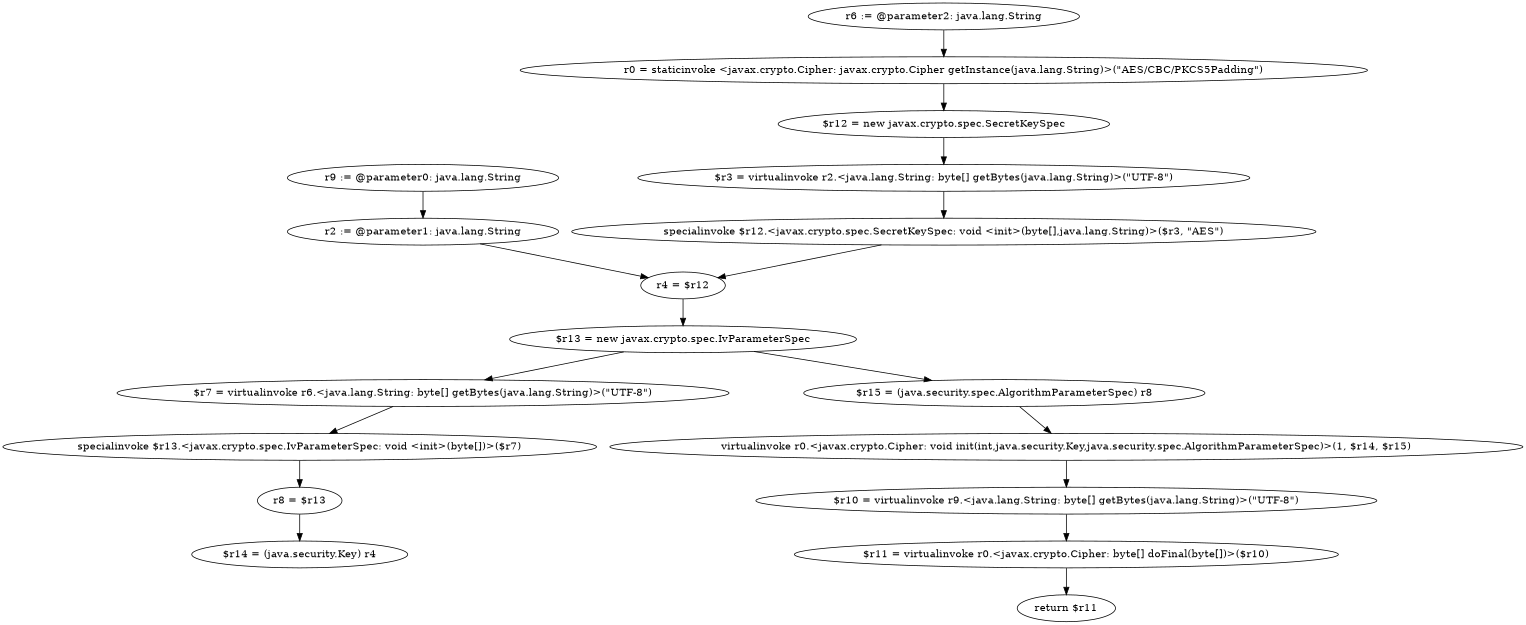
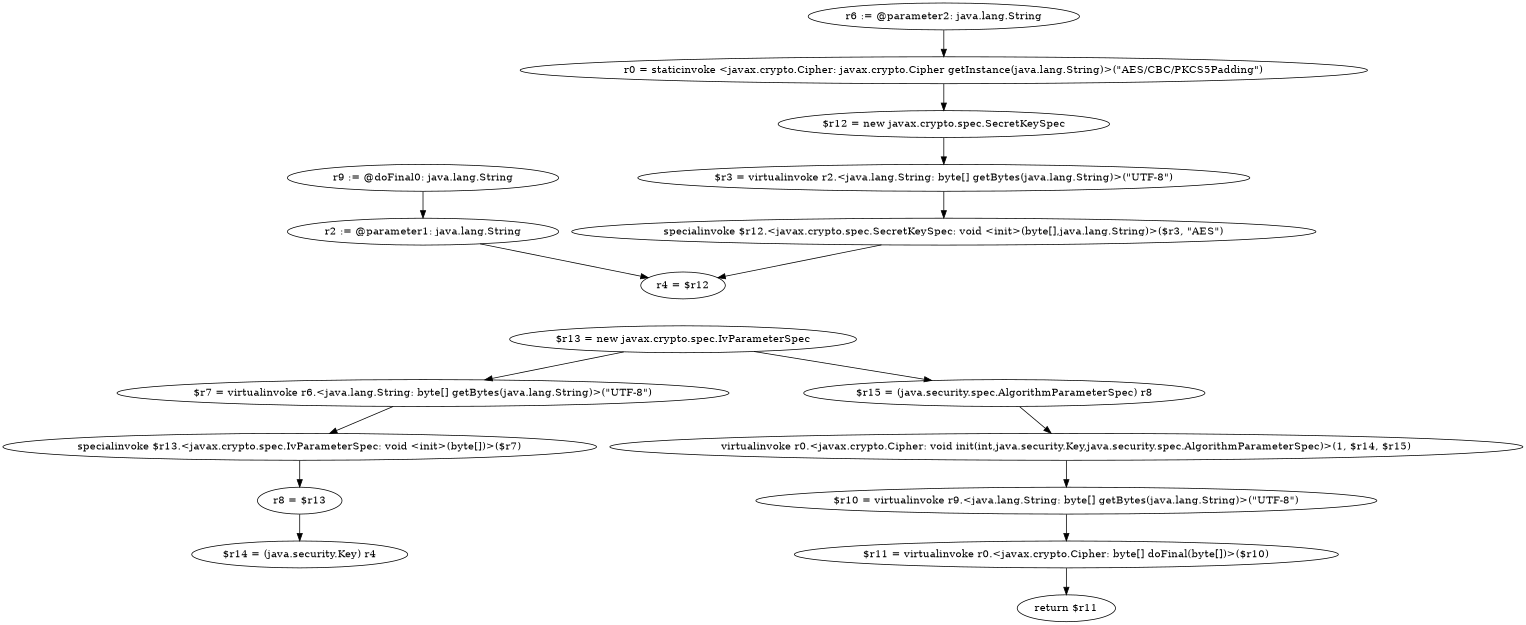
node "r9 := @parameter0: java.lang.String": label "r9 := @parameter0: java.lang.String" -> "r9 := @doFinal0: java.lang.String"
edge "r4 = $r12" -> "$r13 = new javax.crypto.spec.IvParameterSpec": removed
